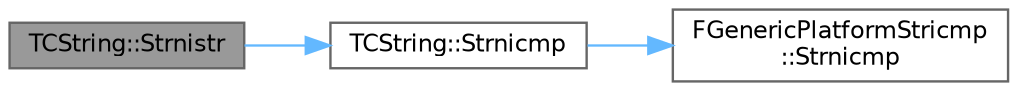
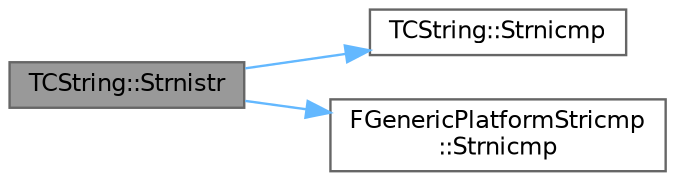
edge "TCString::Strnicmp" -> "FGenericPlatformStricmp ::Strnicmp": now "TCString::Strnistr" -> "FGenericPlatformStricmp ::Strnicmp"
